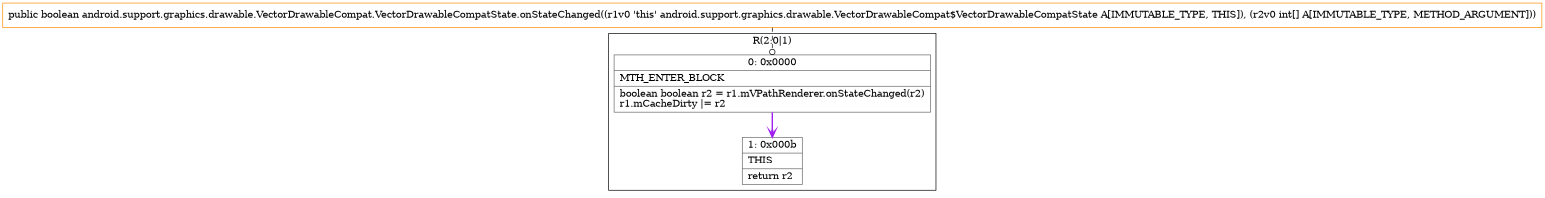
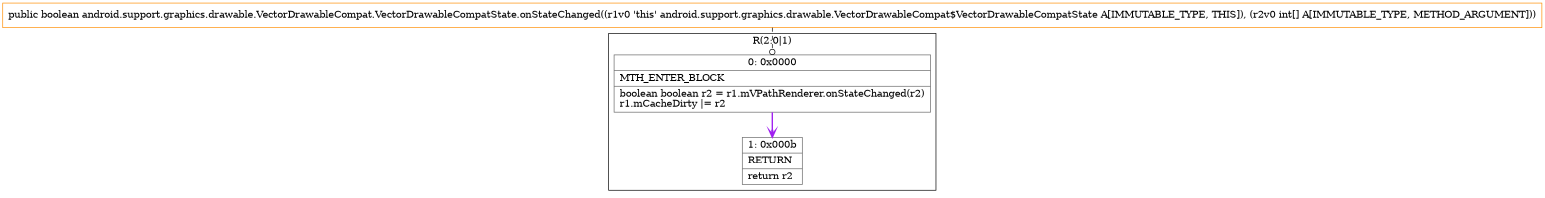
node "1: 0x000b": text "THIS" -> "RETURN"
